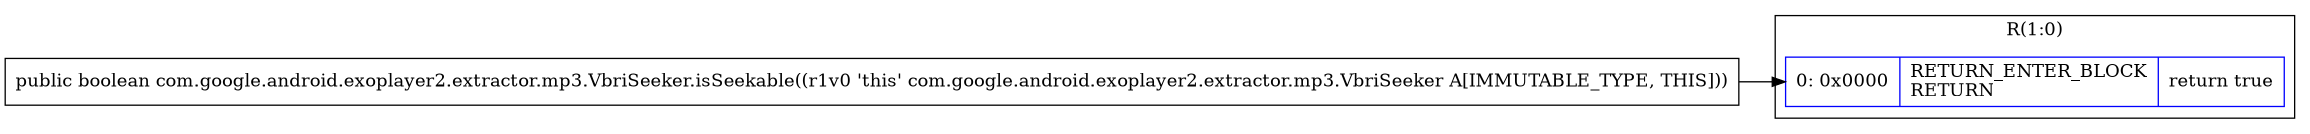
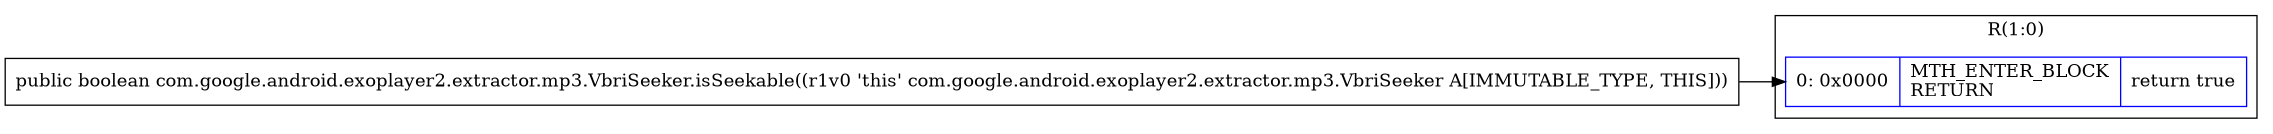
node "0: 0x0000": text "RETURN_ENTER_BLOCK" -> "MTH_ENTER_BLOCK"
